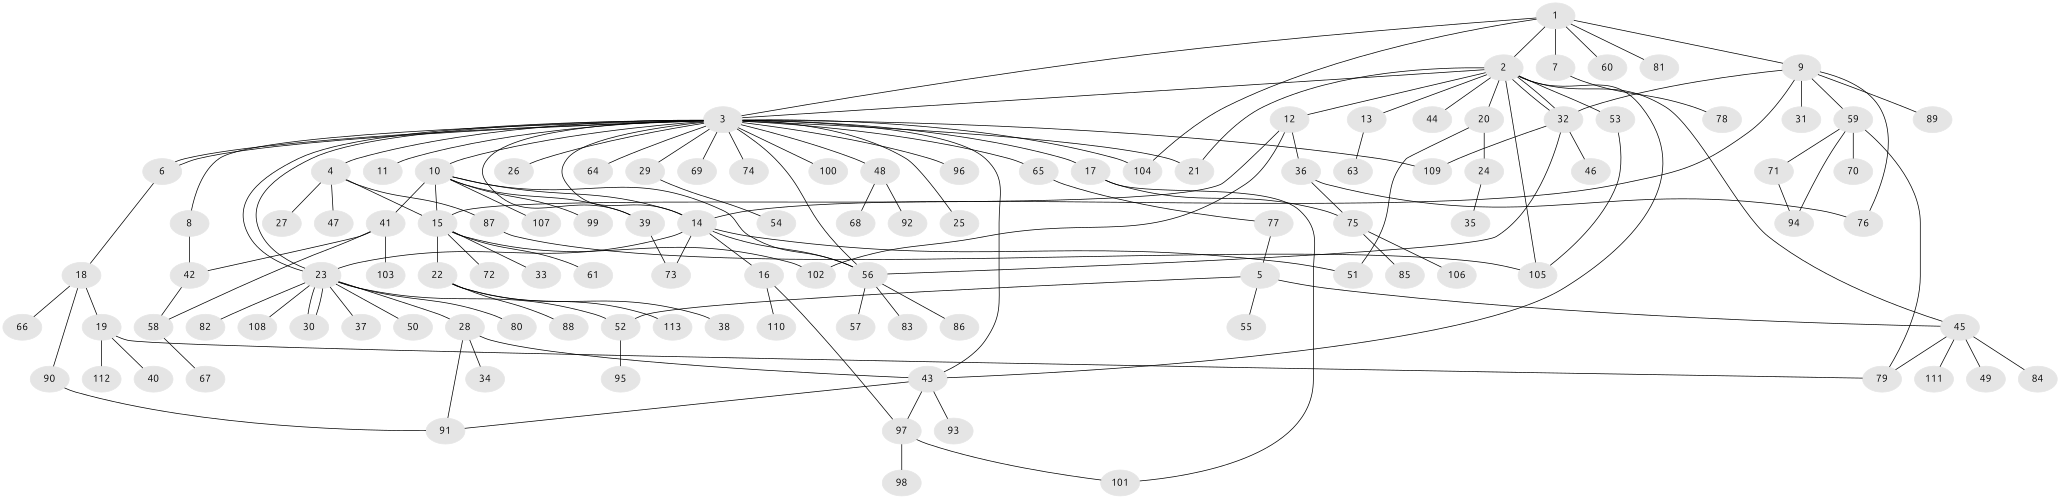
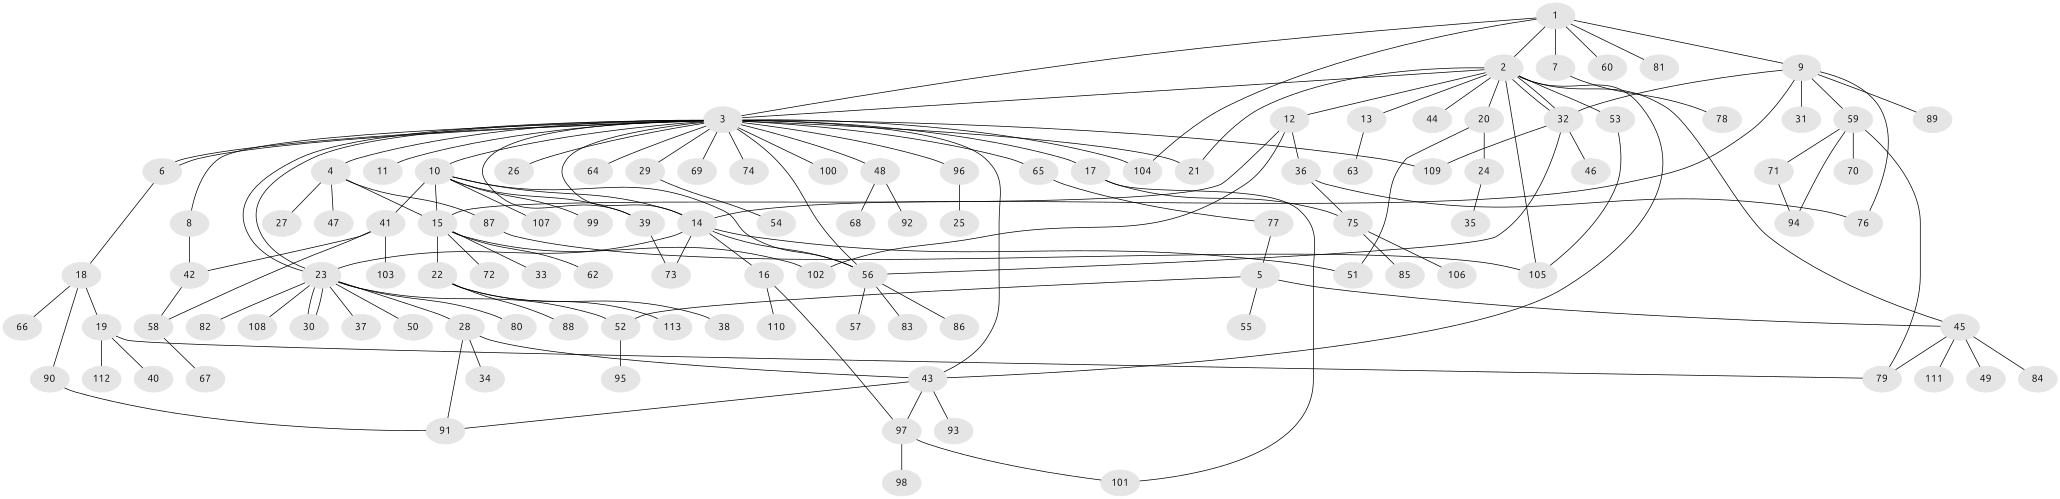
edge "3" -- "25": now "96" -- "25"
node "61": label "61" -> "62"
